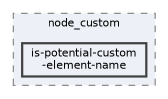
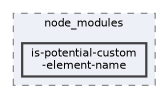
cluster "node_custom": label "node_custom" -> "node_modules"
